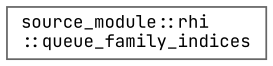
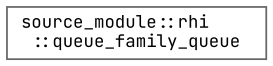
node "source_module::rhi ::queue_family_indices": label "source_module::rhi ::queue_family_indices" -> "source_module::rhi ::queue_family_queue"
